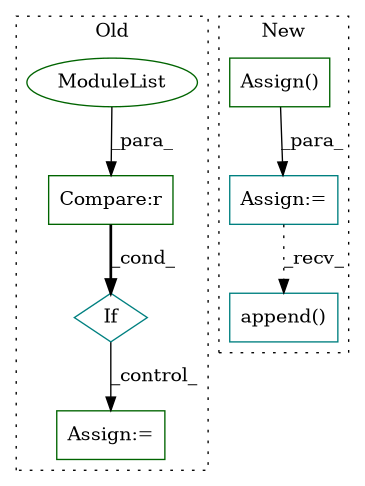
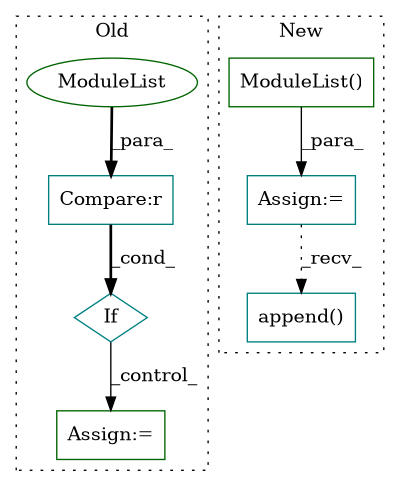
node "Assign()": label "Assign()" -> "ModuleList()"
edge "ModuleList" -> "Compare:r": style solid -> bold
node "Compare:r": color darkgreen -> teal
